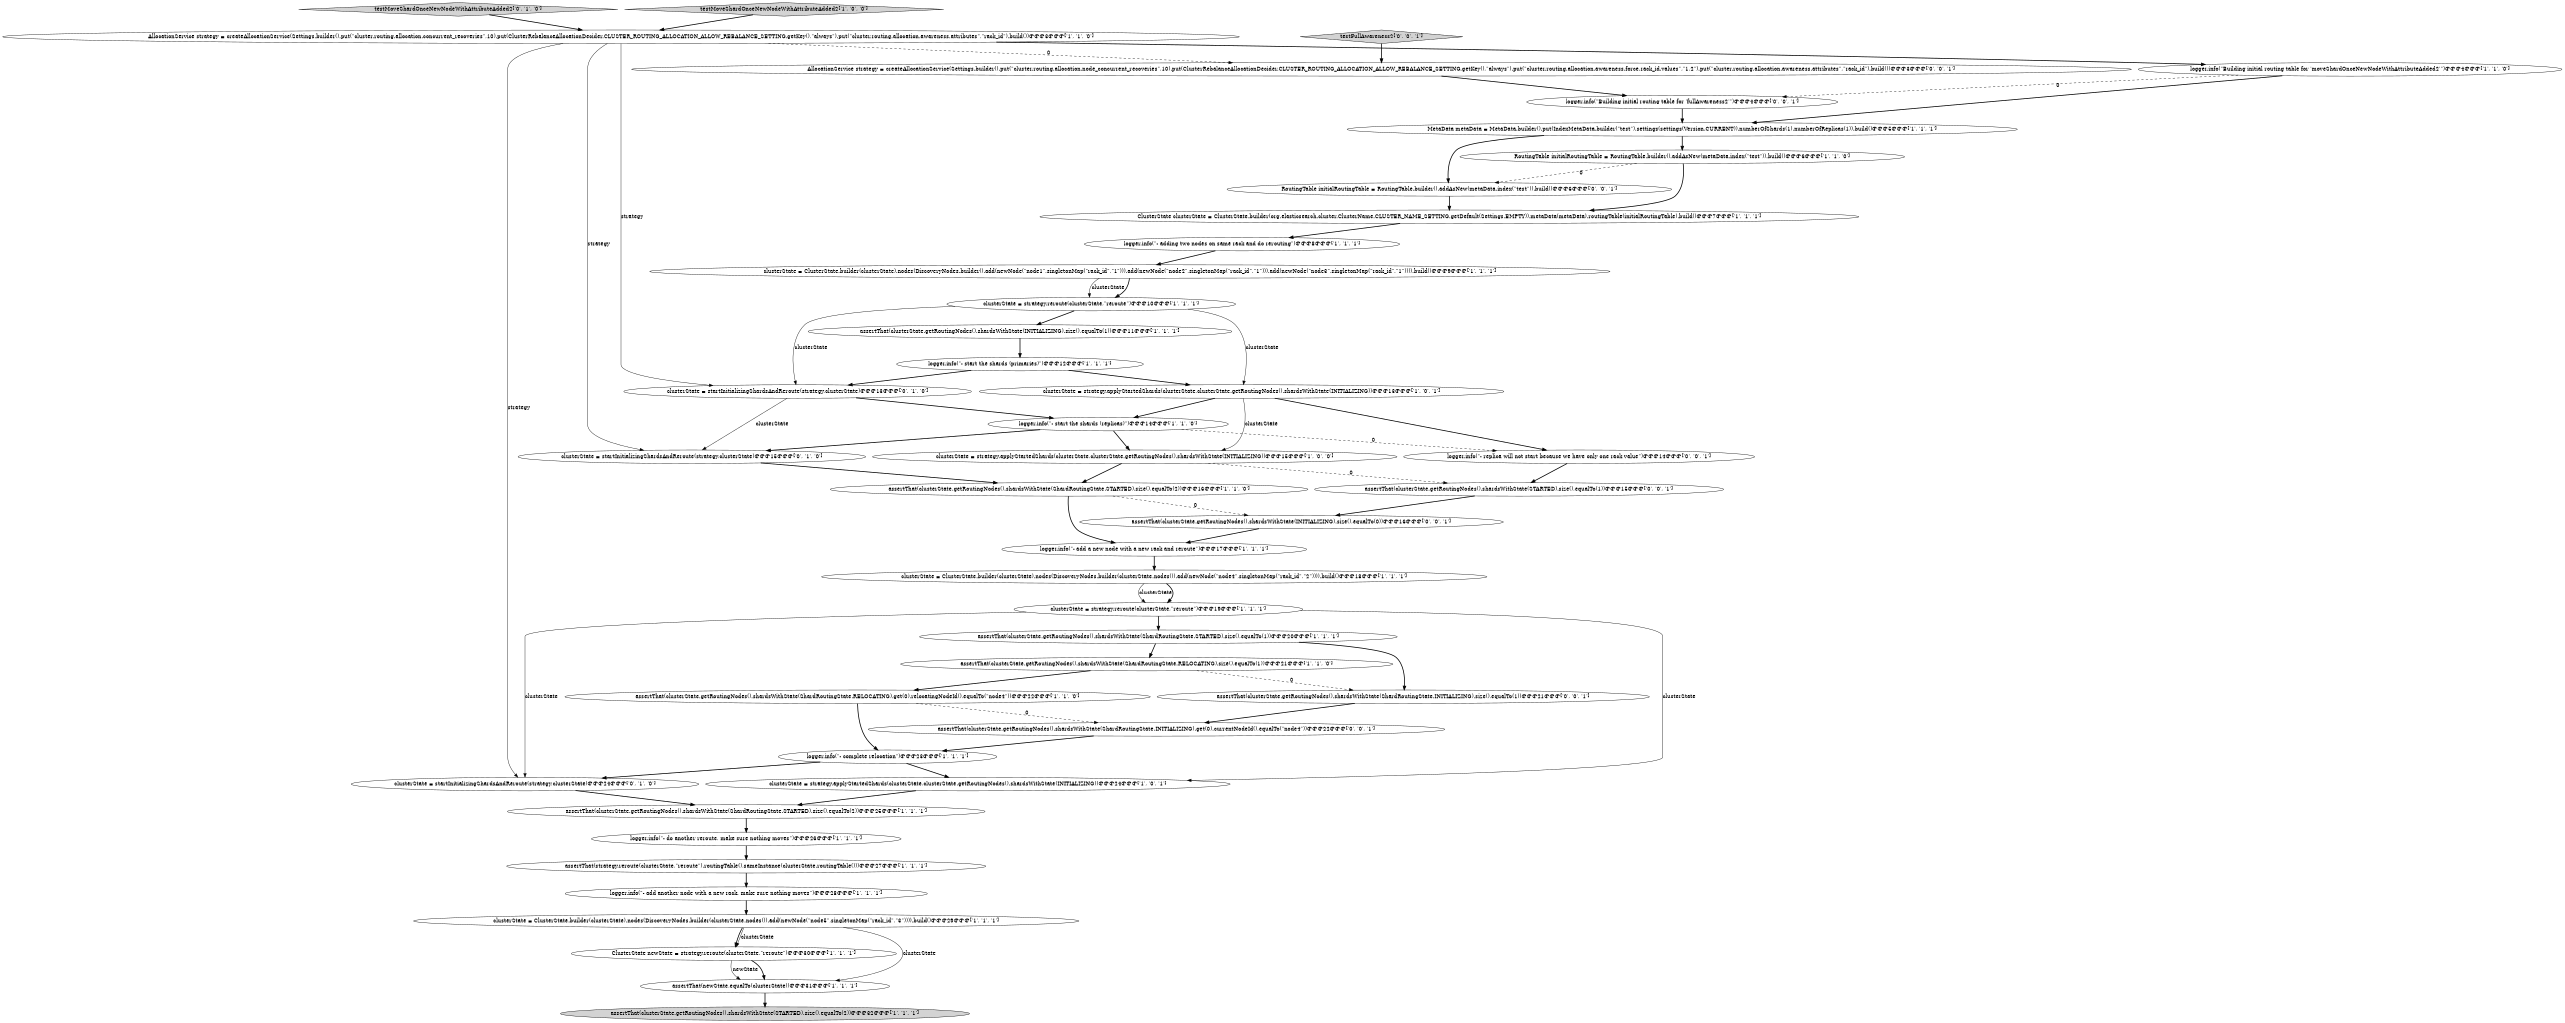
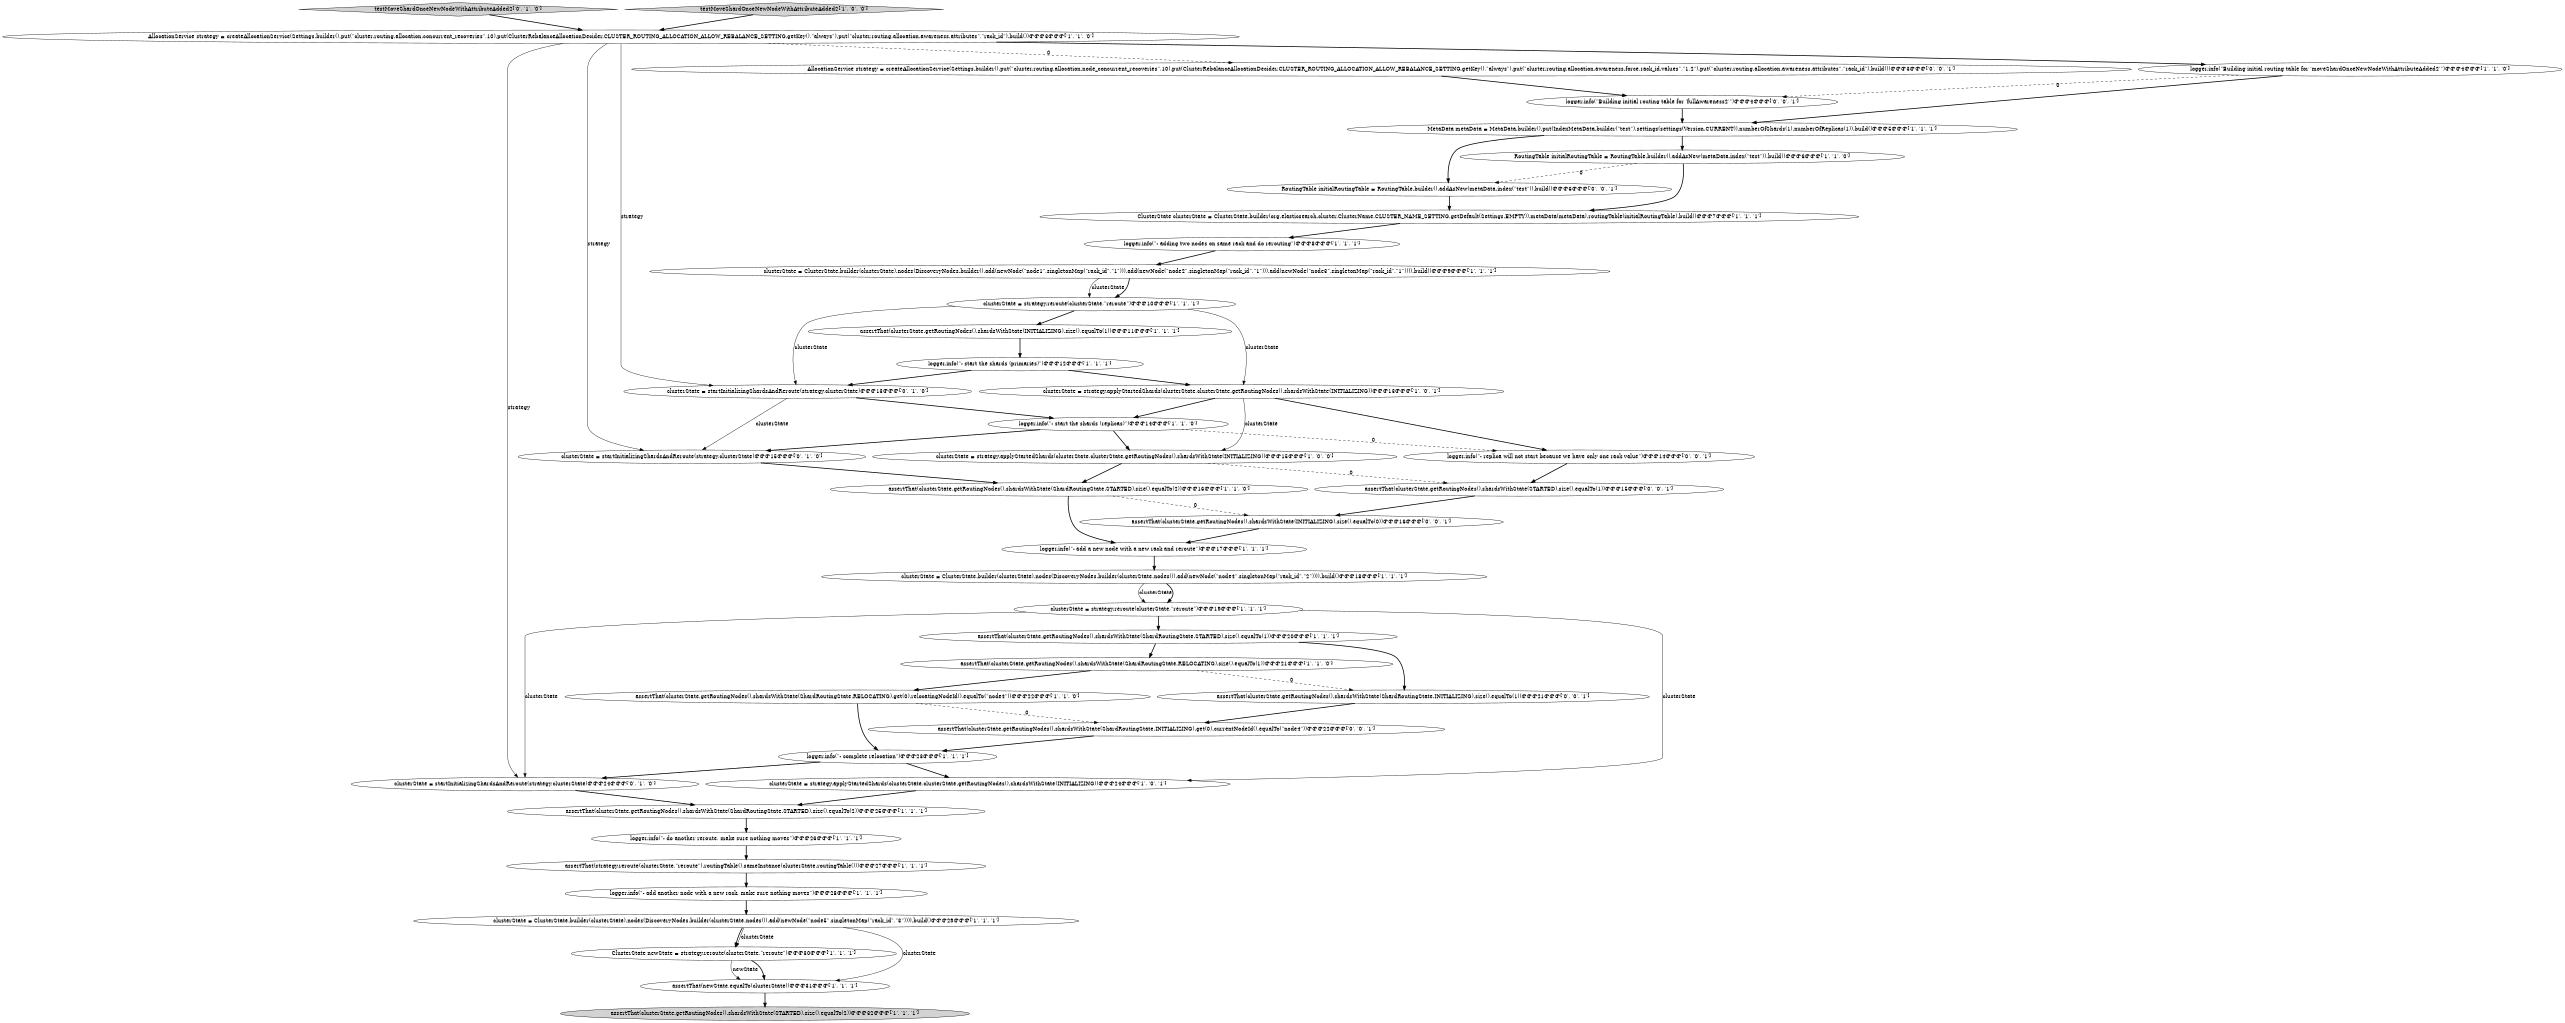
node "testFullAwareness2['0', '0', '1']": removed
